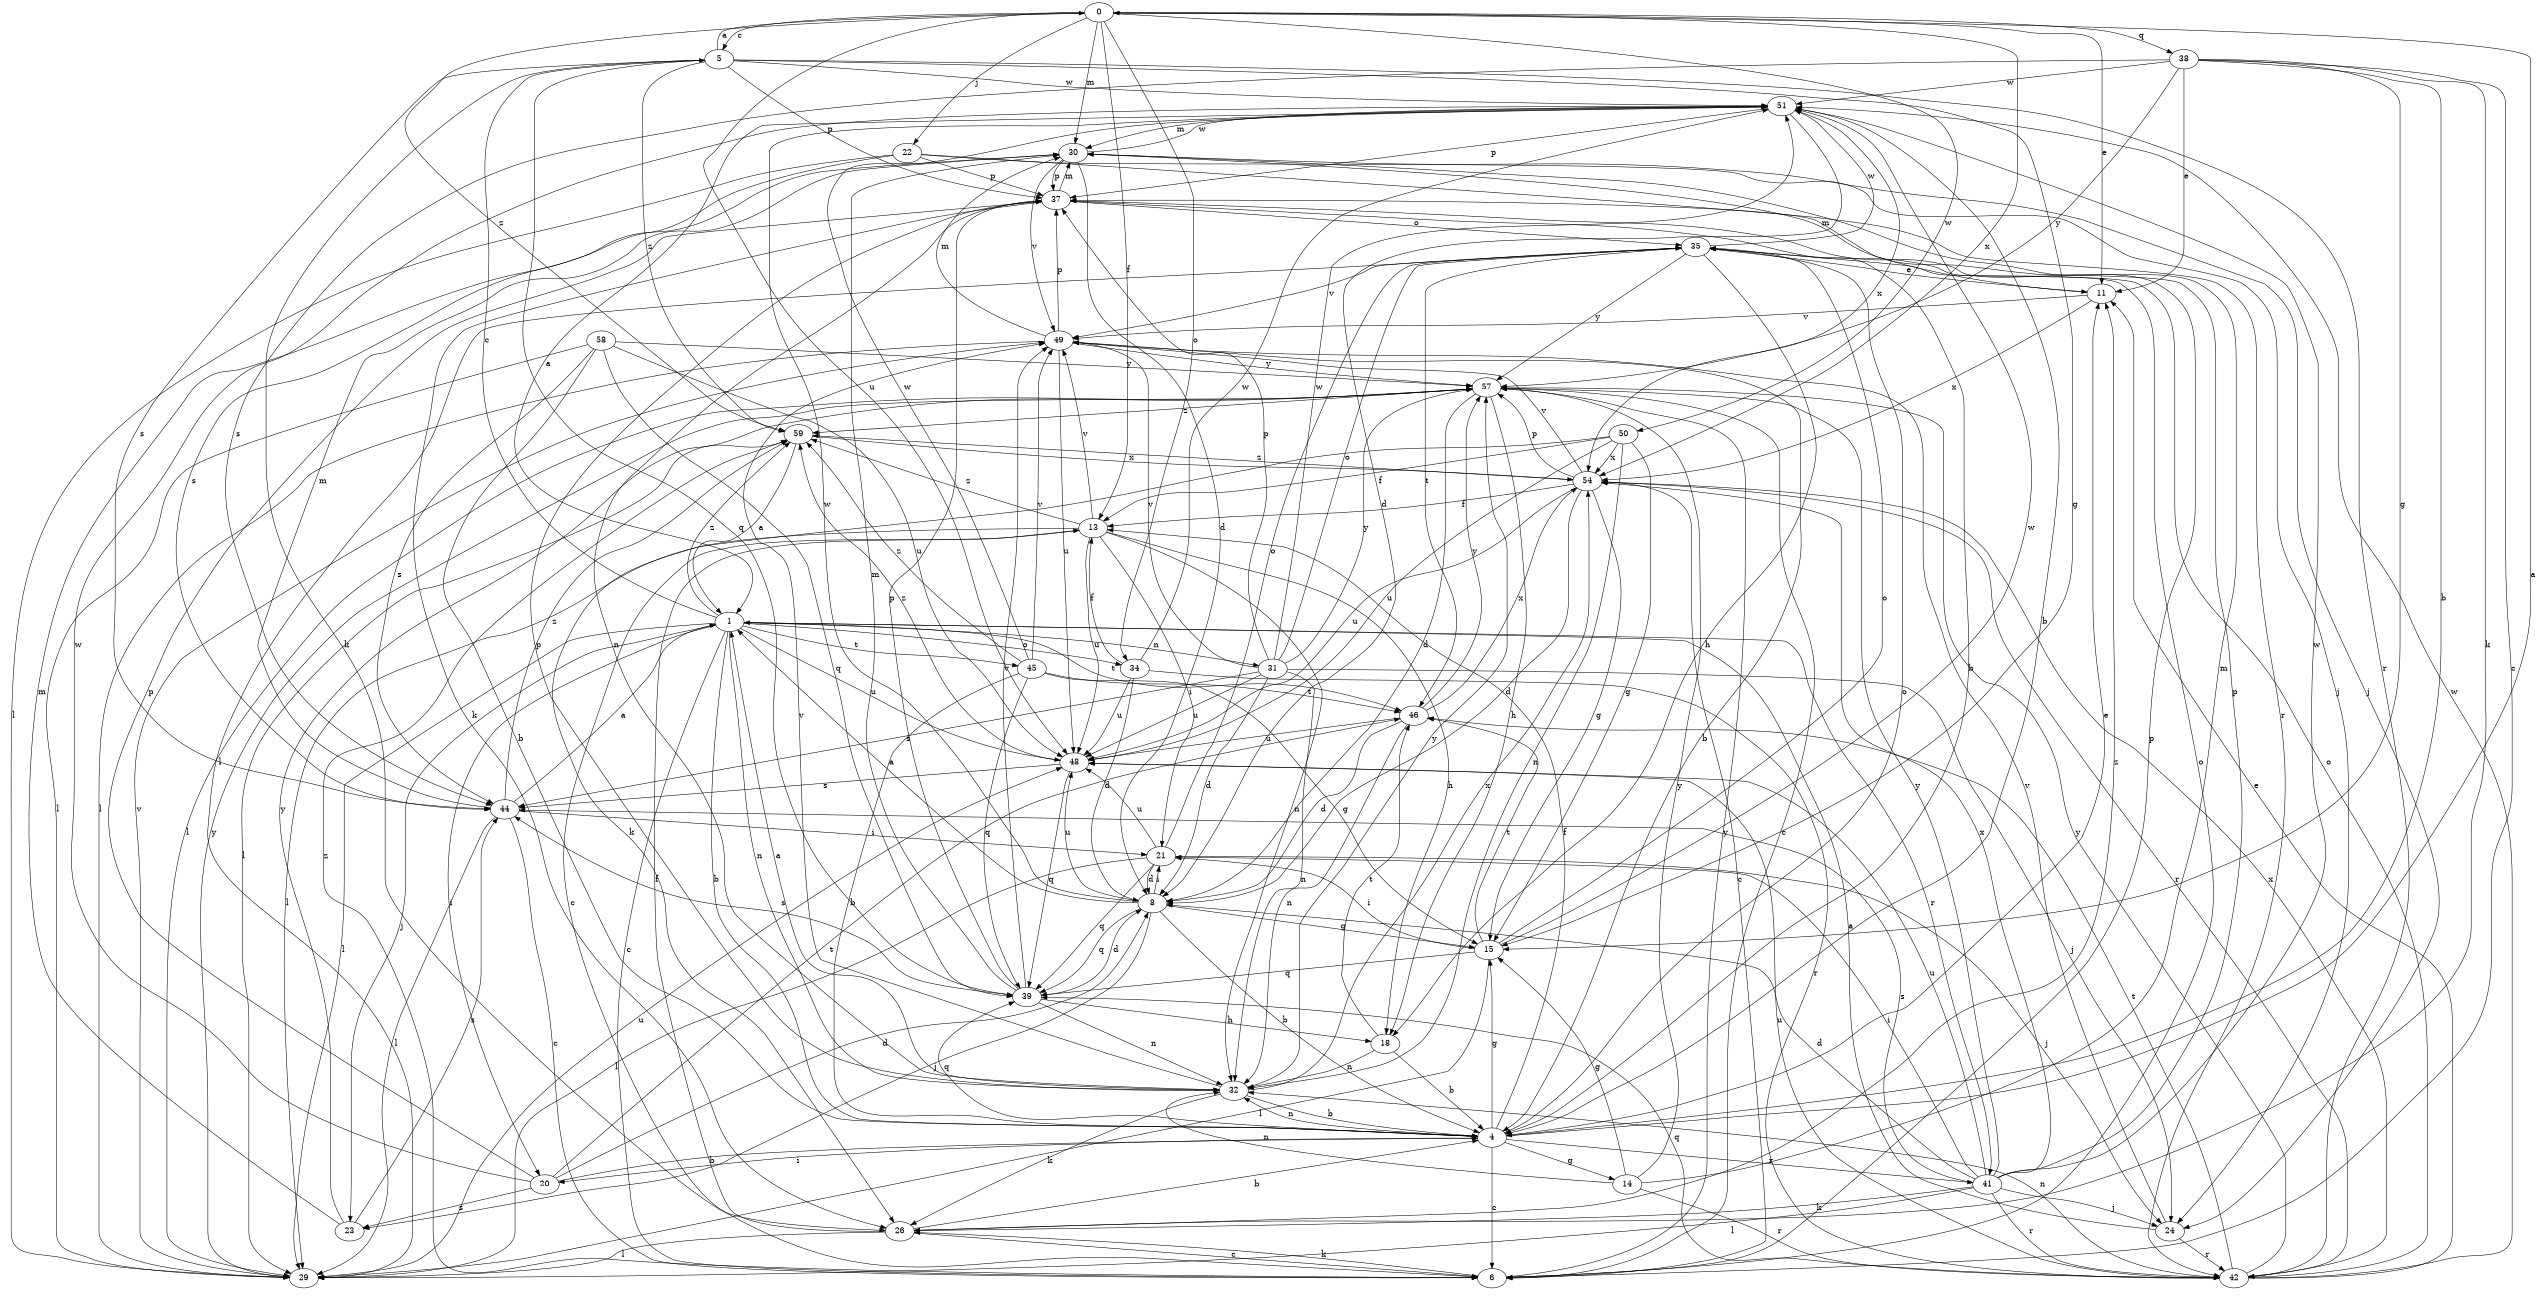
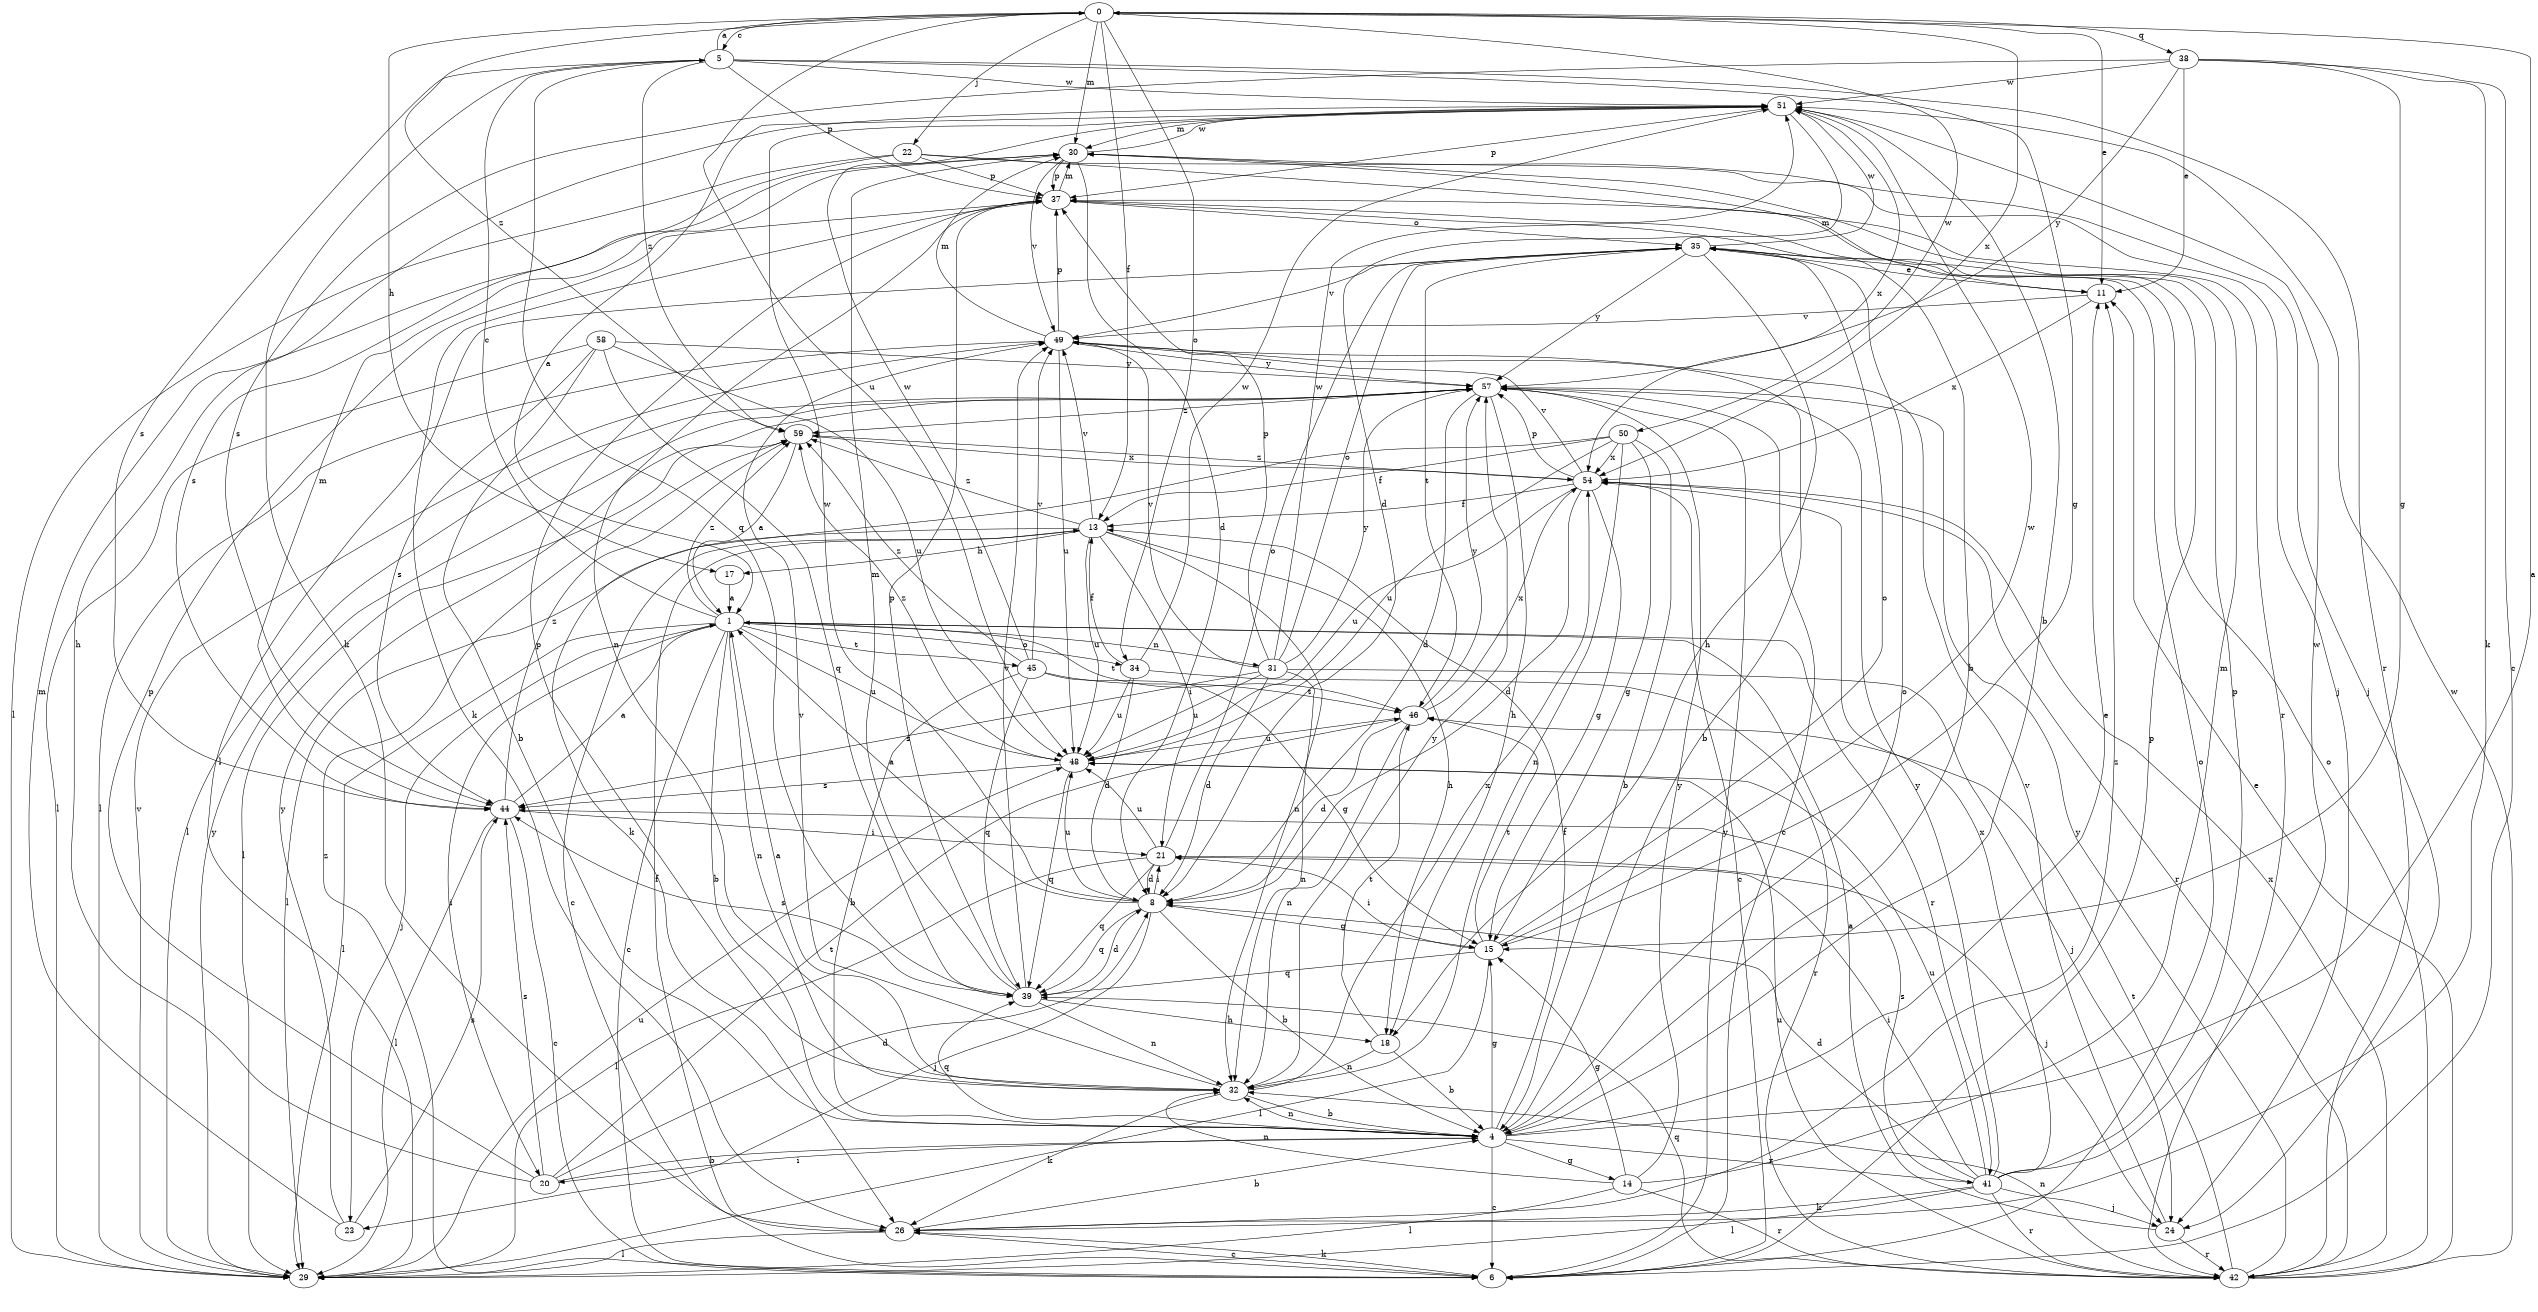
node "17": added
edge "20" -> "51": label "w" -> "h"
edge "38" -> "4": now "50" -> "4"
edge "20" -> "23": now "20" -> "44"
edge "14" -> "29": added, label "l"
